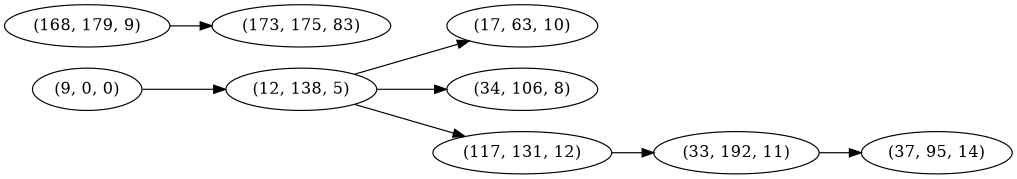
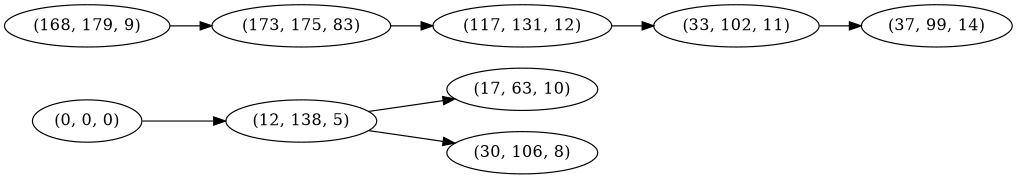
node "(9, 0, 0)": label "(9, 0, 0)" -> "(0, 0, 0)"
node "(34, 106, 8)": label "(34, 106, 8)" -> "(30, 106, 8)"
edge "(12, 138, 5)" -> "(117, 131, 12)": now "(173, 175, 83)" -> "(117, 131, 12)"
node "(33, 192, 11)": label "(33, 192, 11)" -> "(33, 102, 11)"
node "(37, 95, 14)": label "(37, 95, 14)" -> "(37, 99, 14)"
